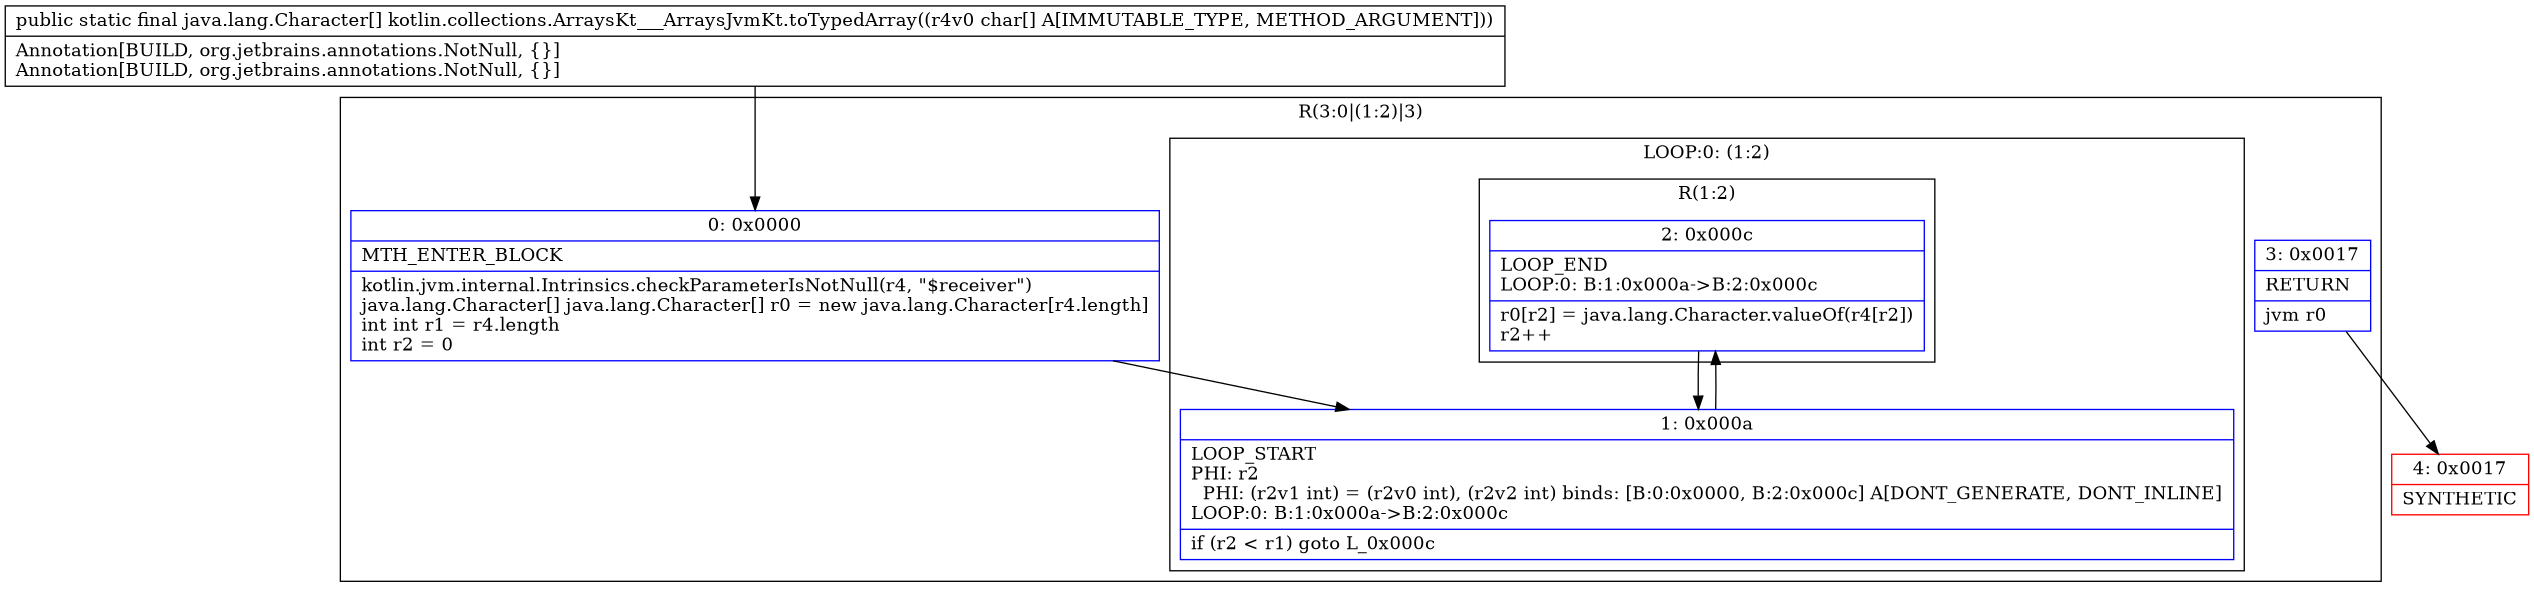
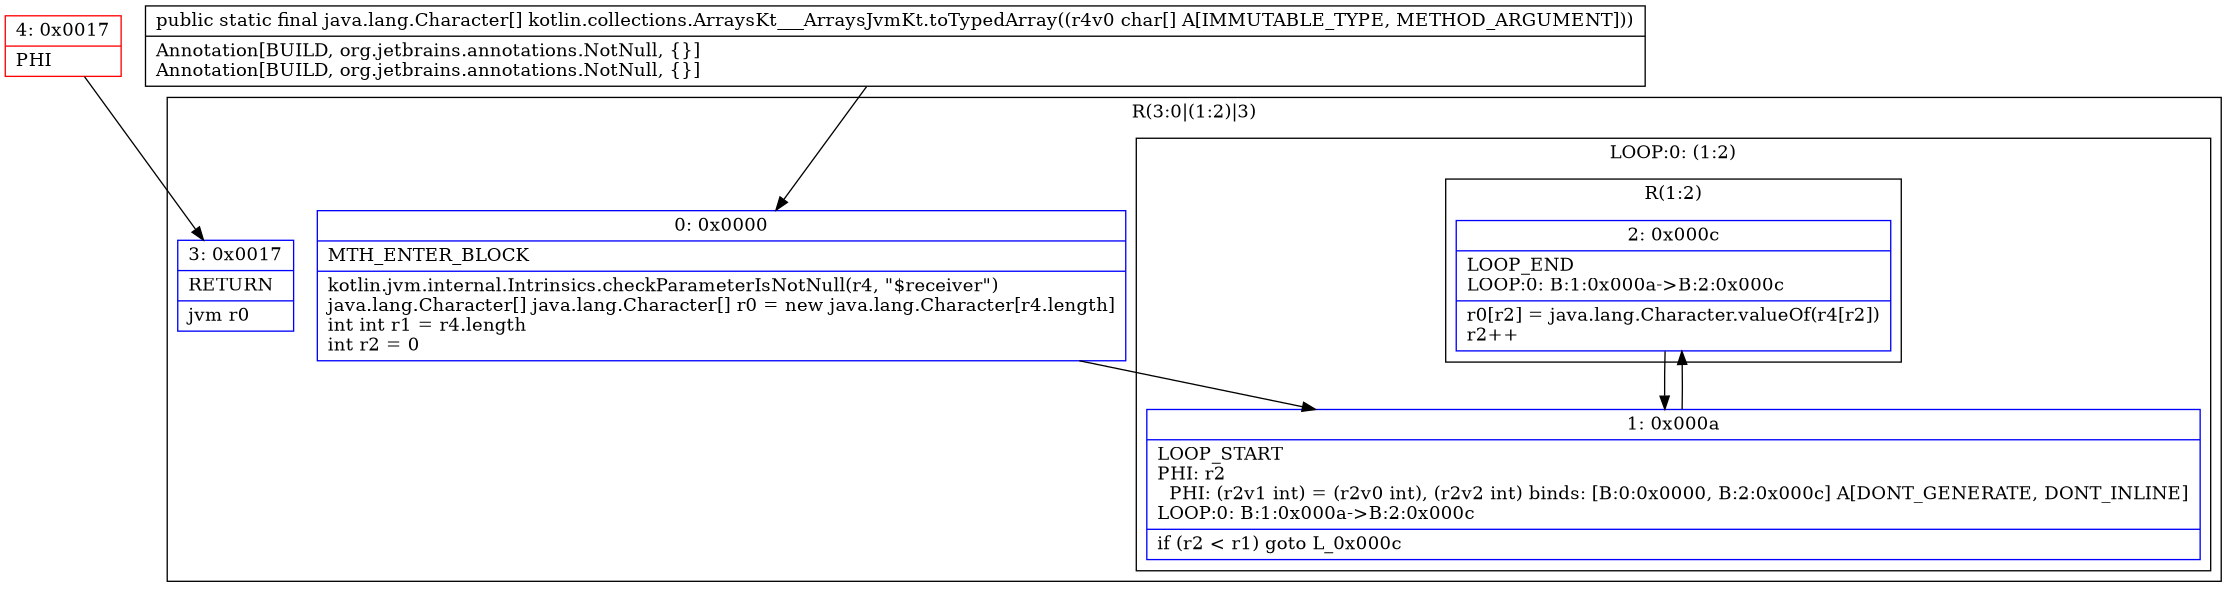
edge "3: 0x0017" -> "4: 0x0017": reversed
node "4: 0x0017": text "SYNTHETIC" -> "PHI"
